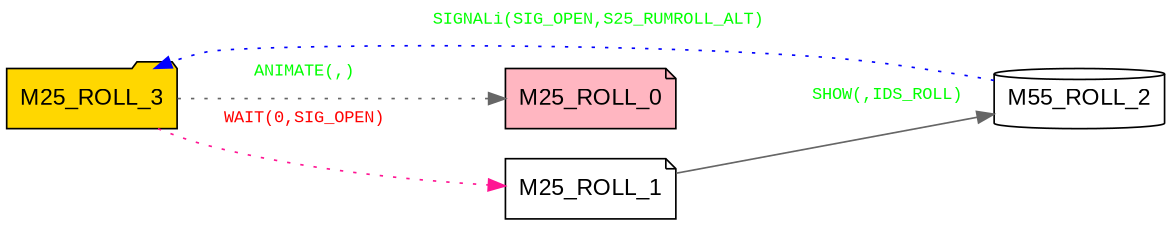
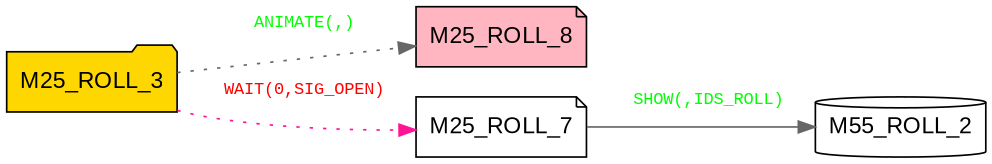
edge "M55_ROLL_2" -> "M25_ROLL_3": removed, label "SIGNALi(SIG_OPEN,S25_RUMROLL_ALT)"
node "M25_ROLL_0": label "M25_ROLL_0" -> "M25_ROLL_8"
node "M25_ROLL_1": label "M25_ROLL_1" -> "M25_ROLL_7"
